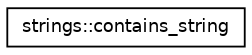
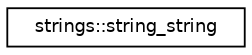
node "strings::contains_string": label "strings::contains_string" -> "strings::string_string"
